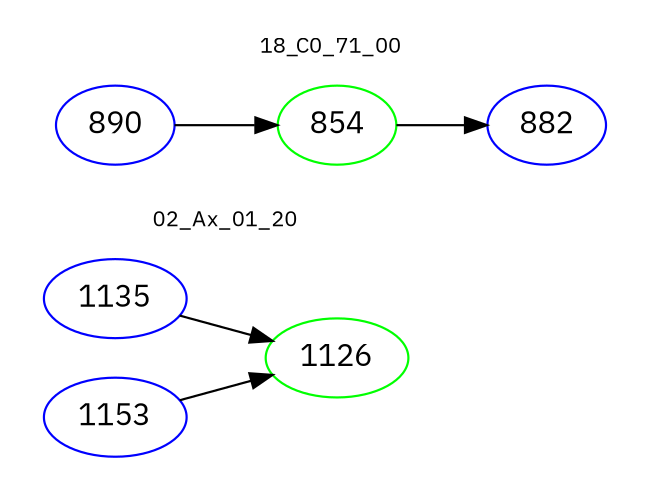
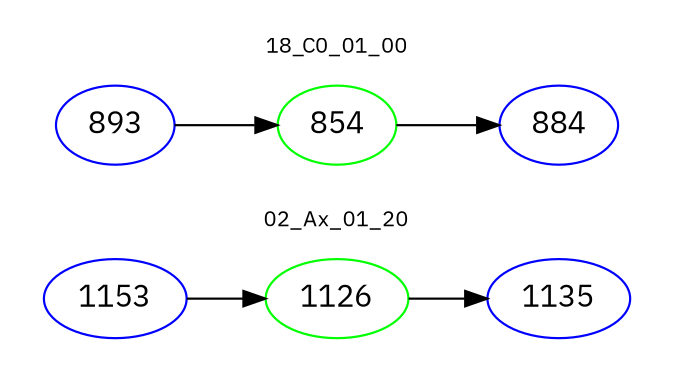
cluster "18_C0_71_00": label "18_C0_71_00" -> "18_C0_01_00"
node "890": label "890" -> "893"
node "882": label "882" -> "884"
edge "1135" -> "1126": reversed
